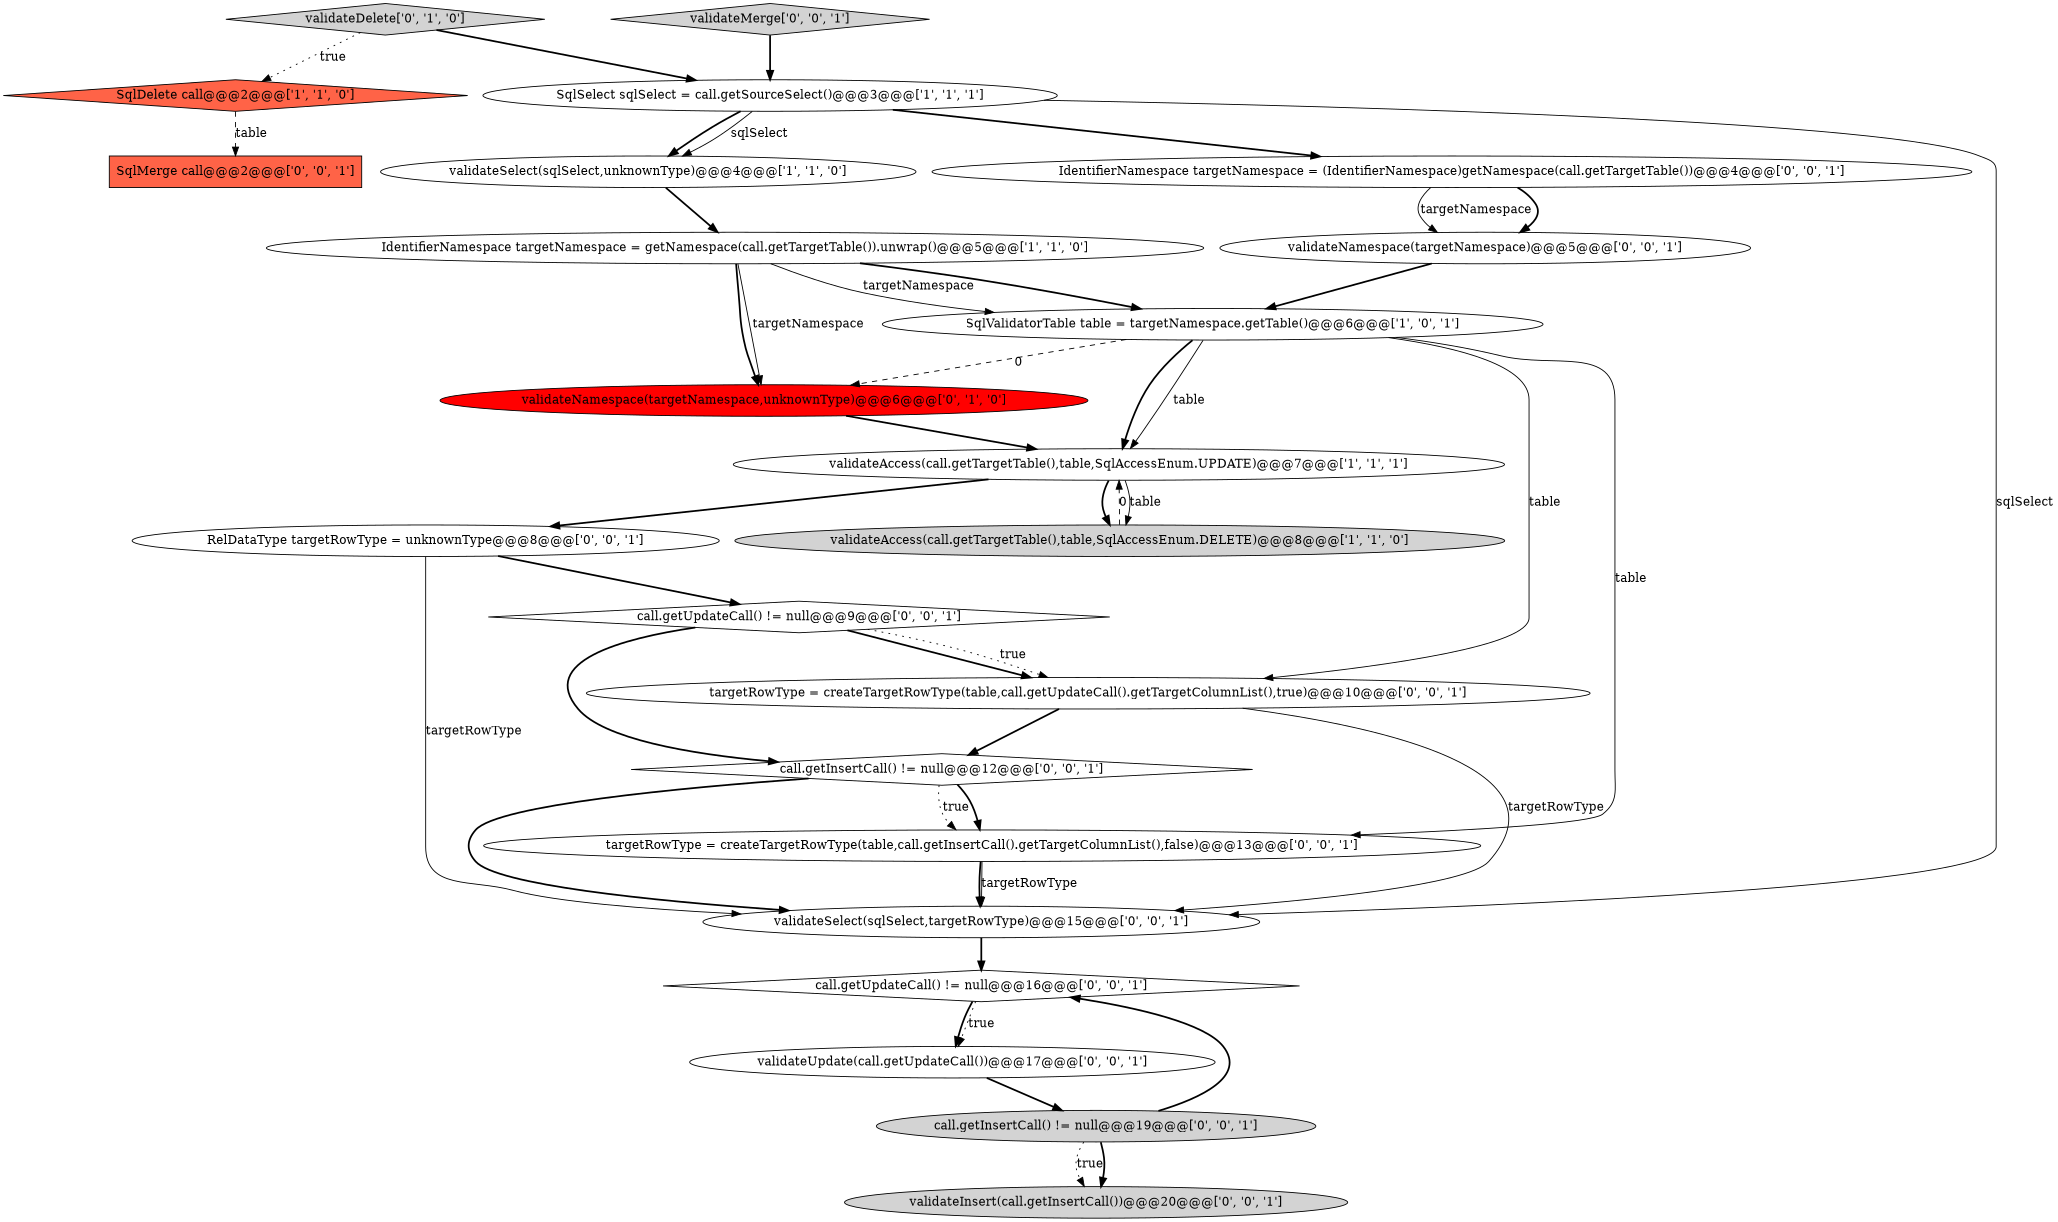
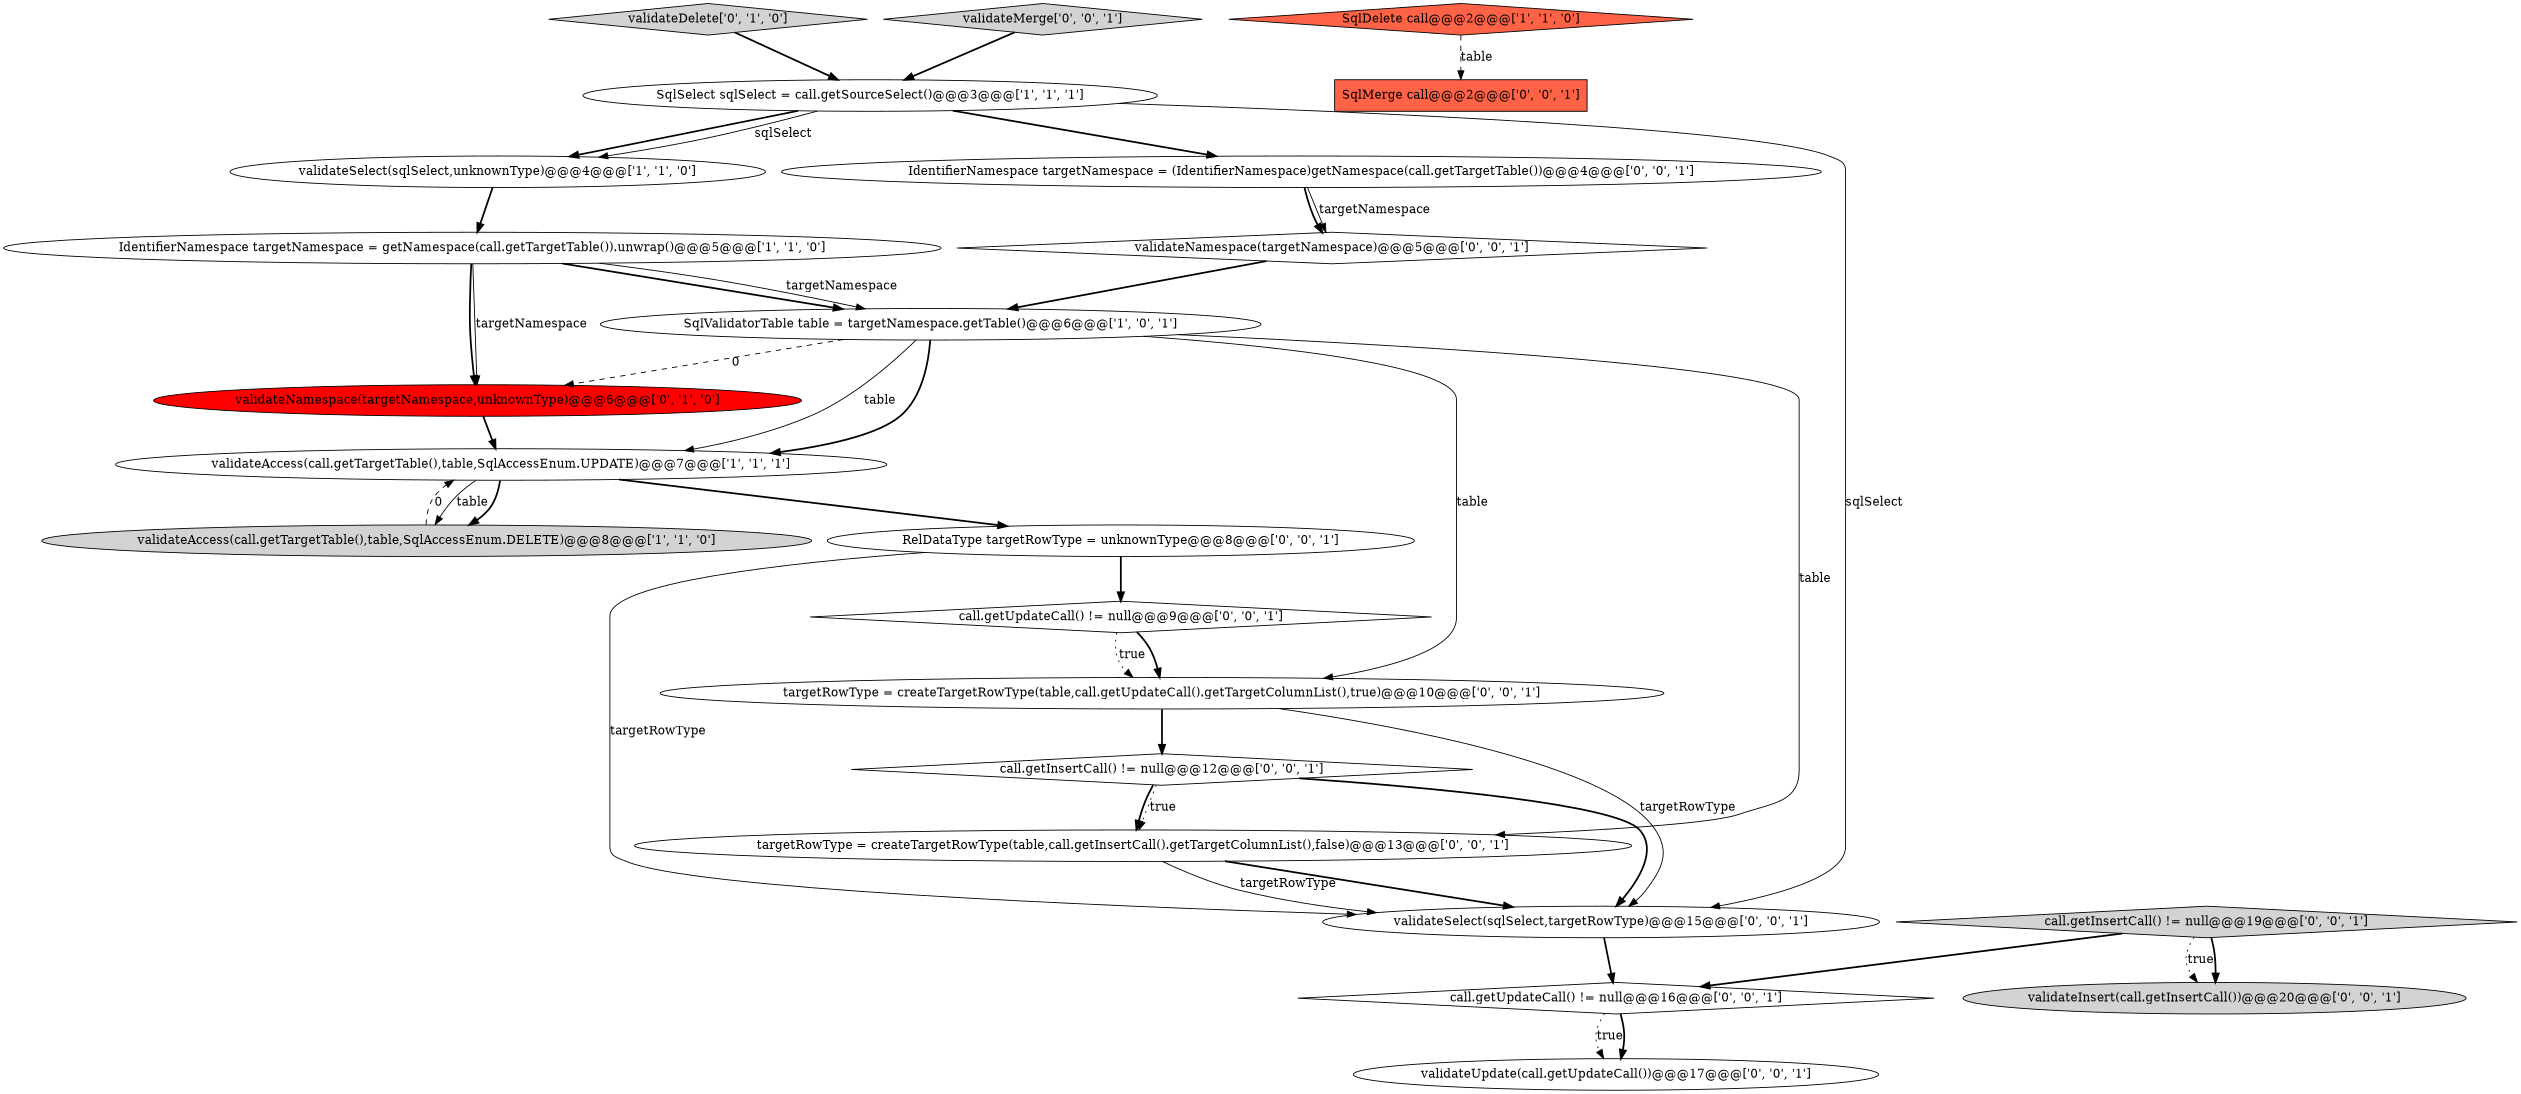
edge "validateDelete['0', '1', '0']" -> "SqlDelete call@@@2@@@['1', '1', '0']": removed, label "true"
node "validateNamespace(targetNamespace)@@@5@@@['0', '0', '1']": shape ellipse -> diamond
edge "call.getUpdateCall() != null@@@9@@@['0', '0', '1']" -> "call.getInsertCall() != null@@@12@@@['0', '0', '1']": removed
edge "validateUpdate(call.getUpdateCall())@@@17@@@['0', '0', '1']" -> "call.getInsertCall() != null@@@19@@@['0', '0', '1']": removed
node "call.getInsertCall() != null@@@19@@@['0', '0', '1']": shape ellipse -> diamond
